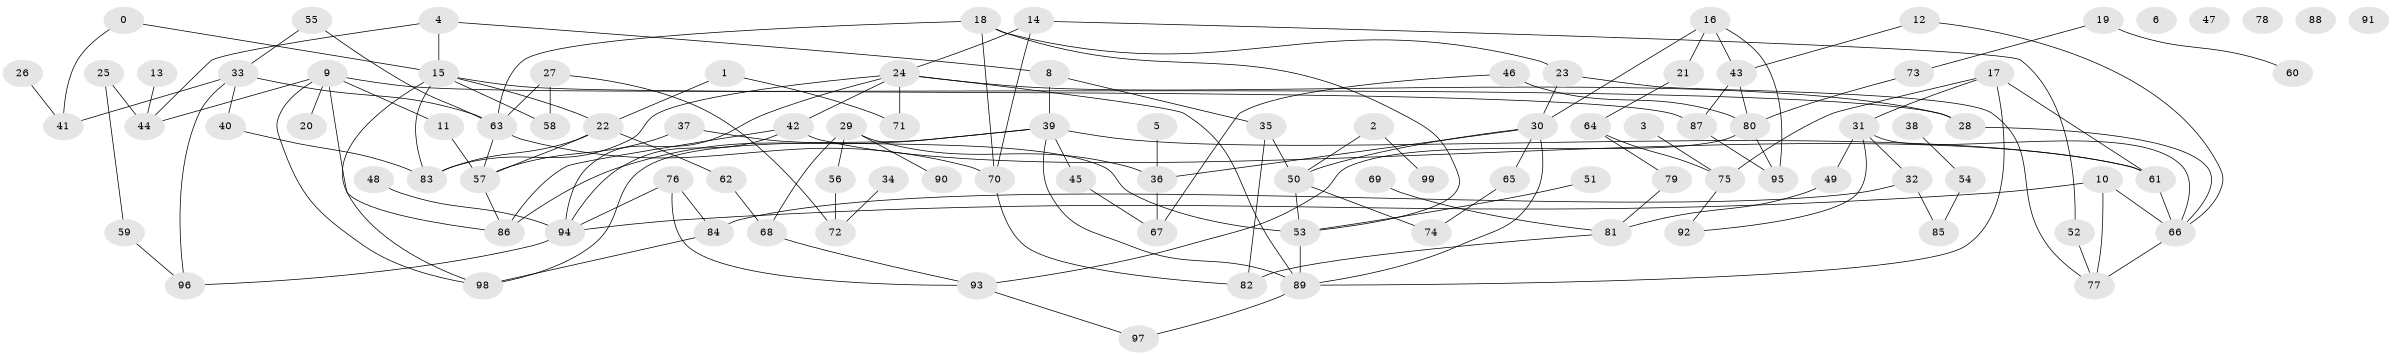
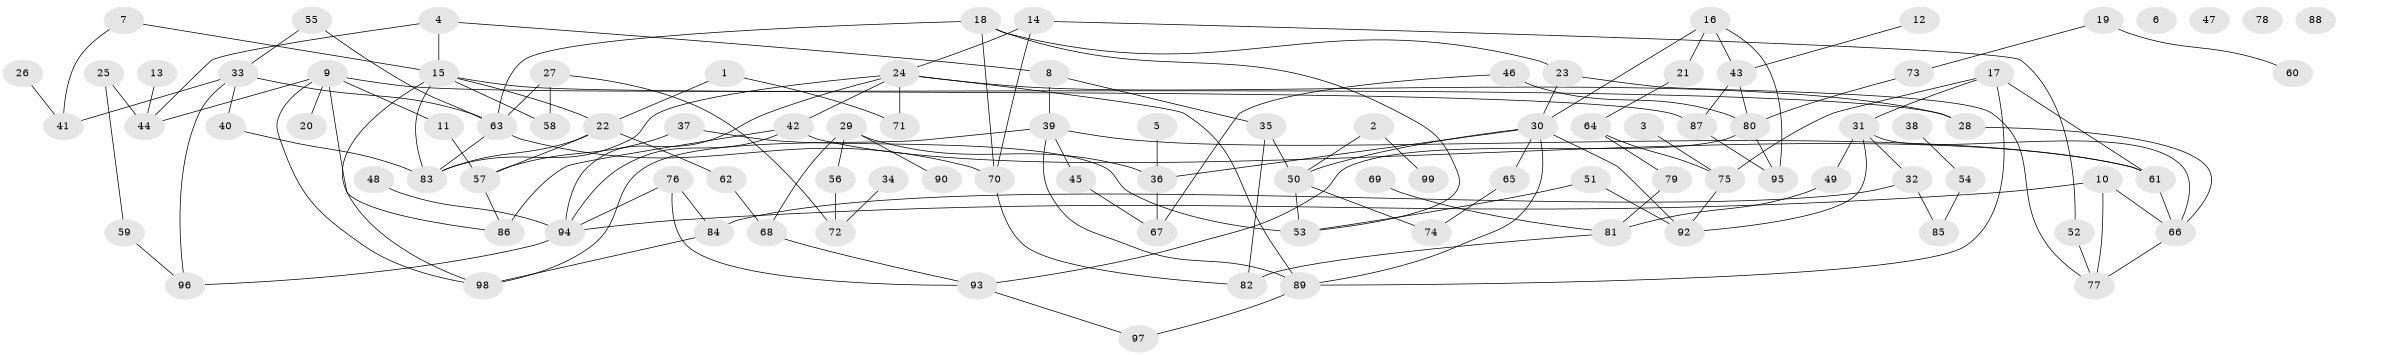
node "0": label "0" -> "7"
node "91": removed
edge "12" -- "66": removed
edge "39" -- "86": removed
edge "63" -- "57": now "63" -- "83"
edge "30" -- "92": added
edge "51" -- "92": added
edge "53" -- "89": removed
